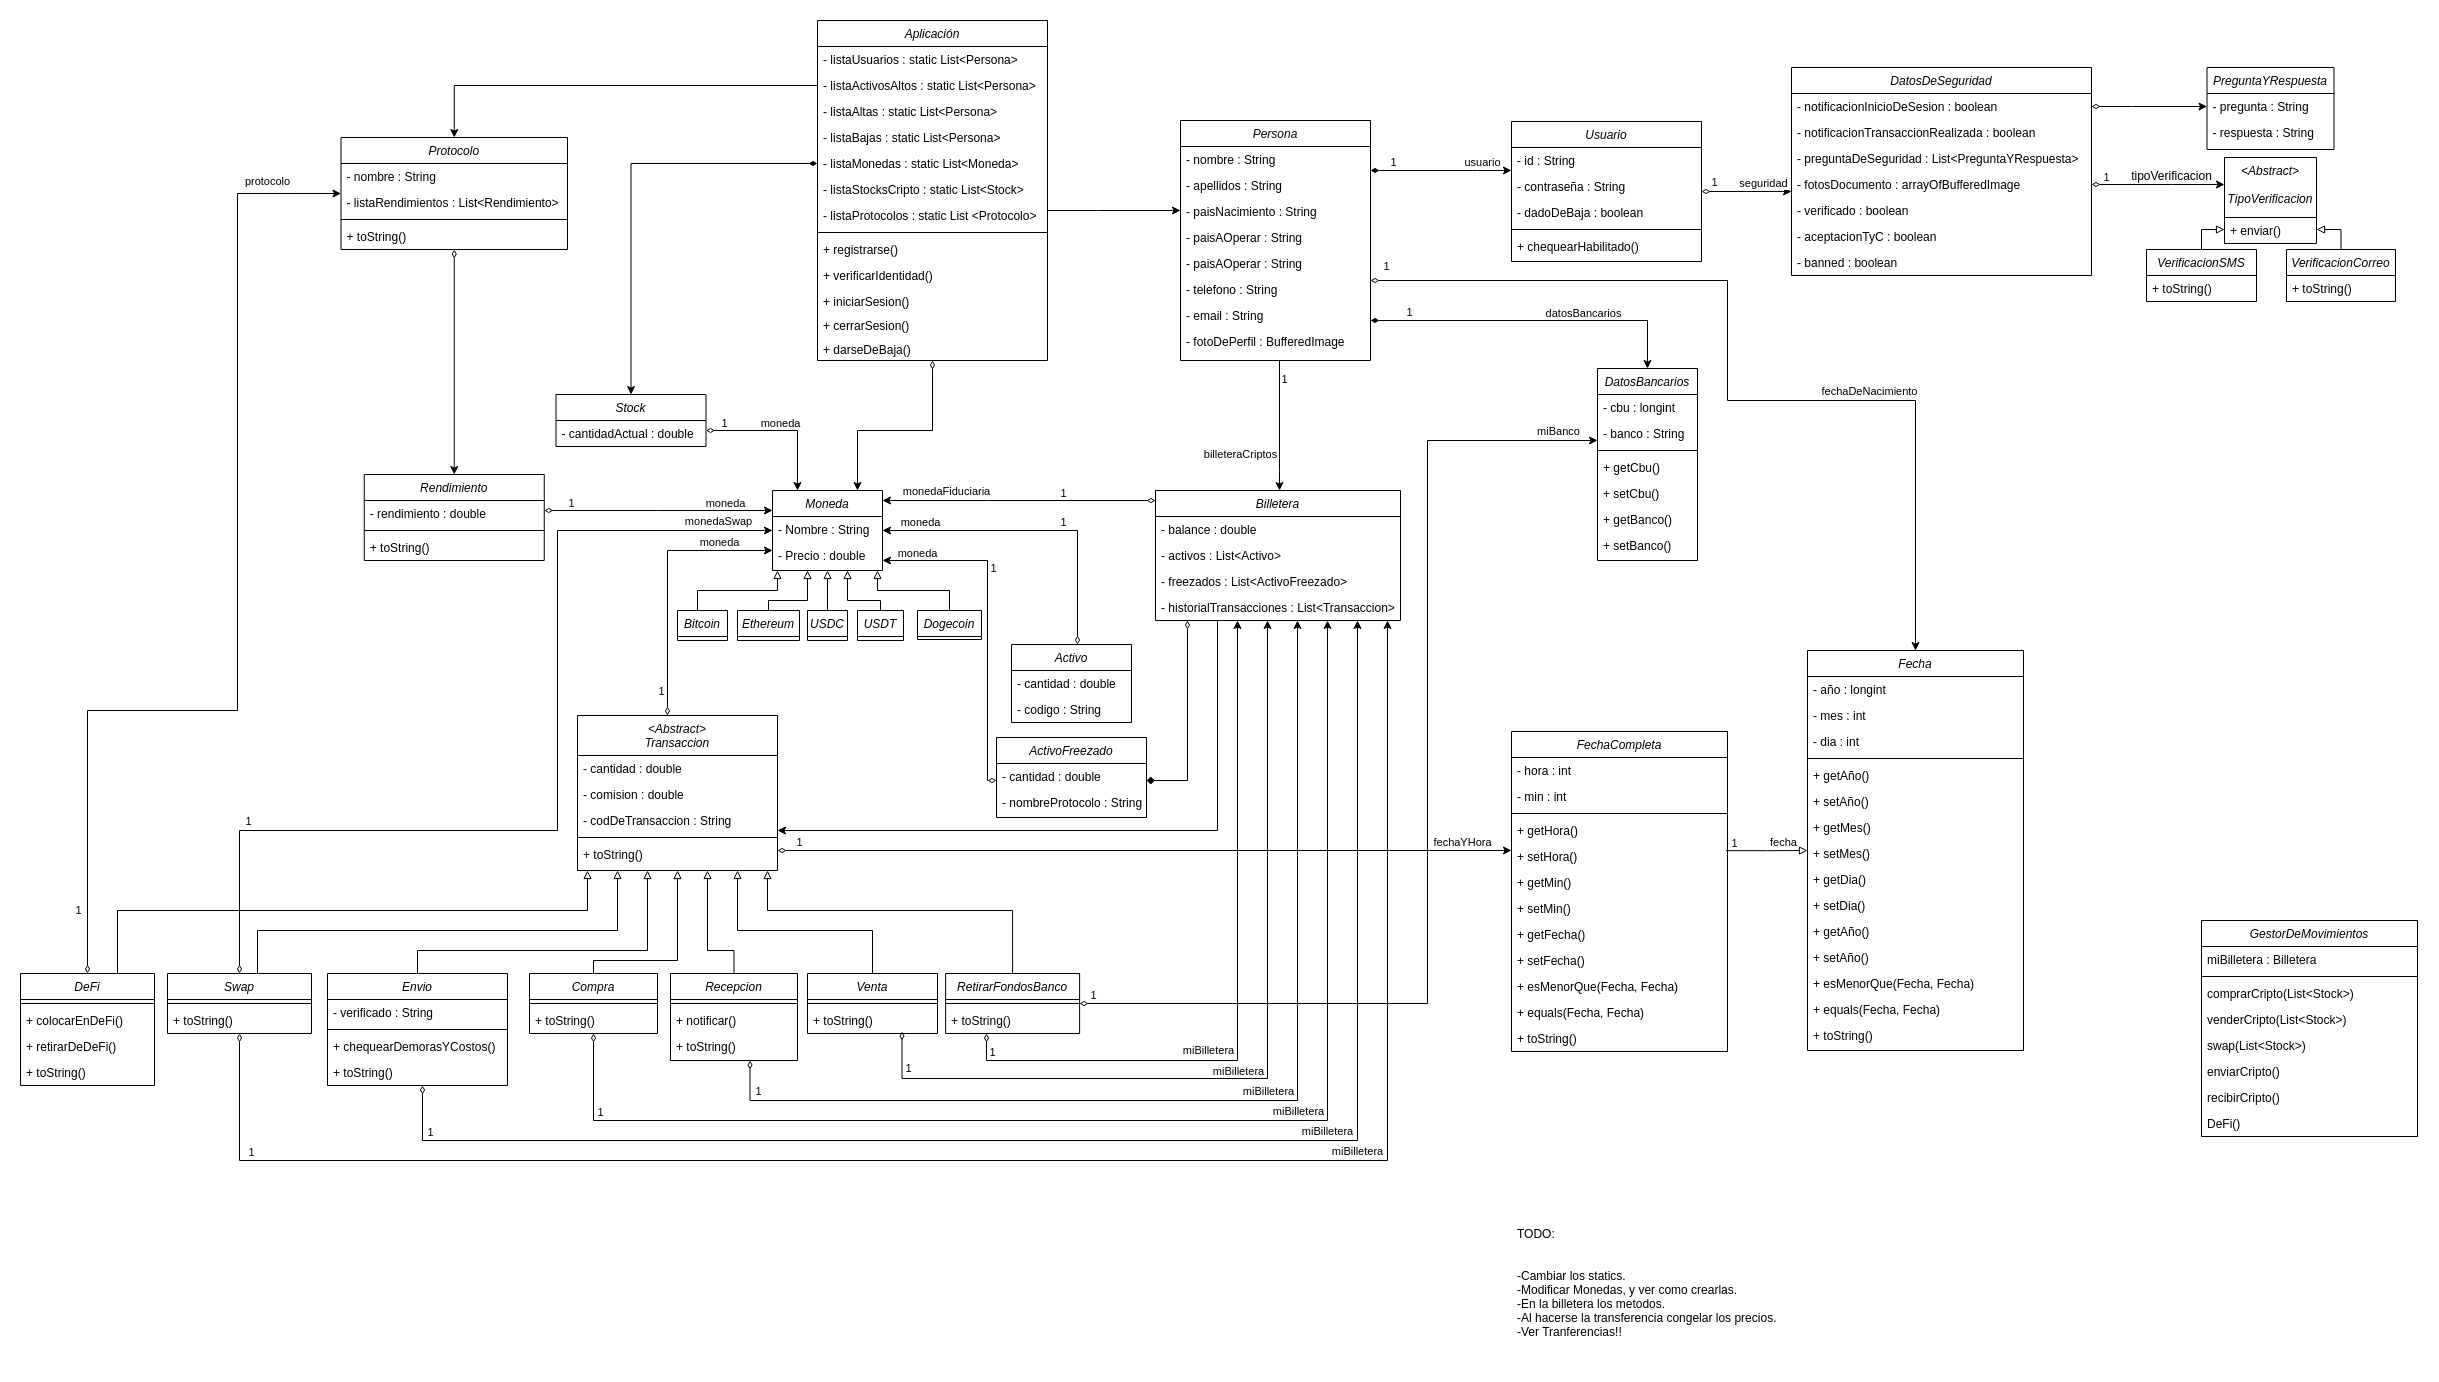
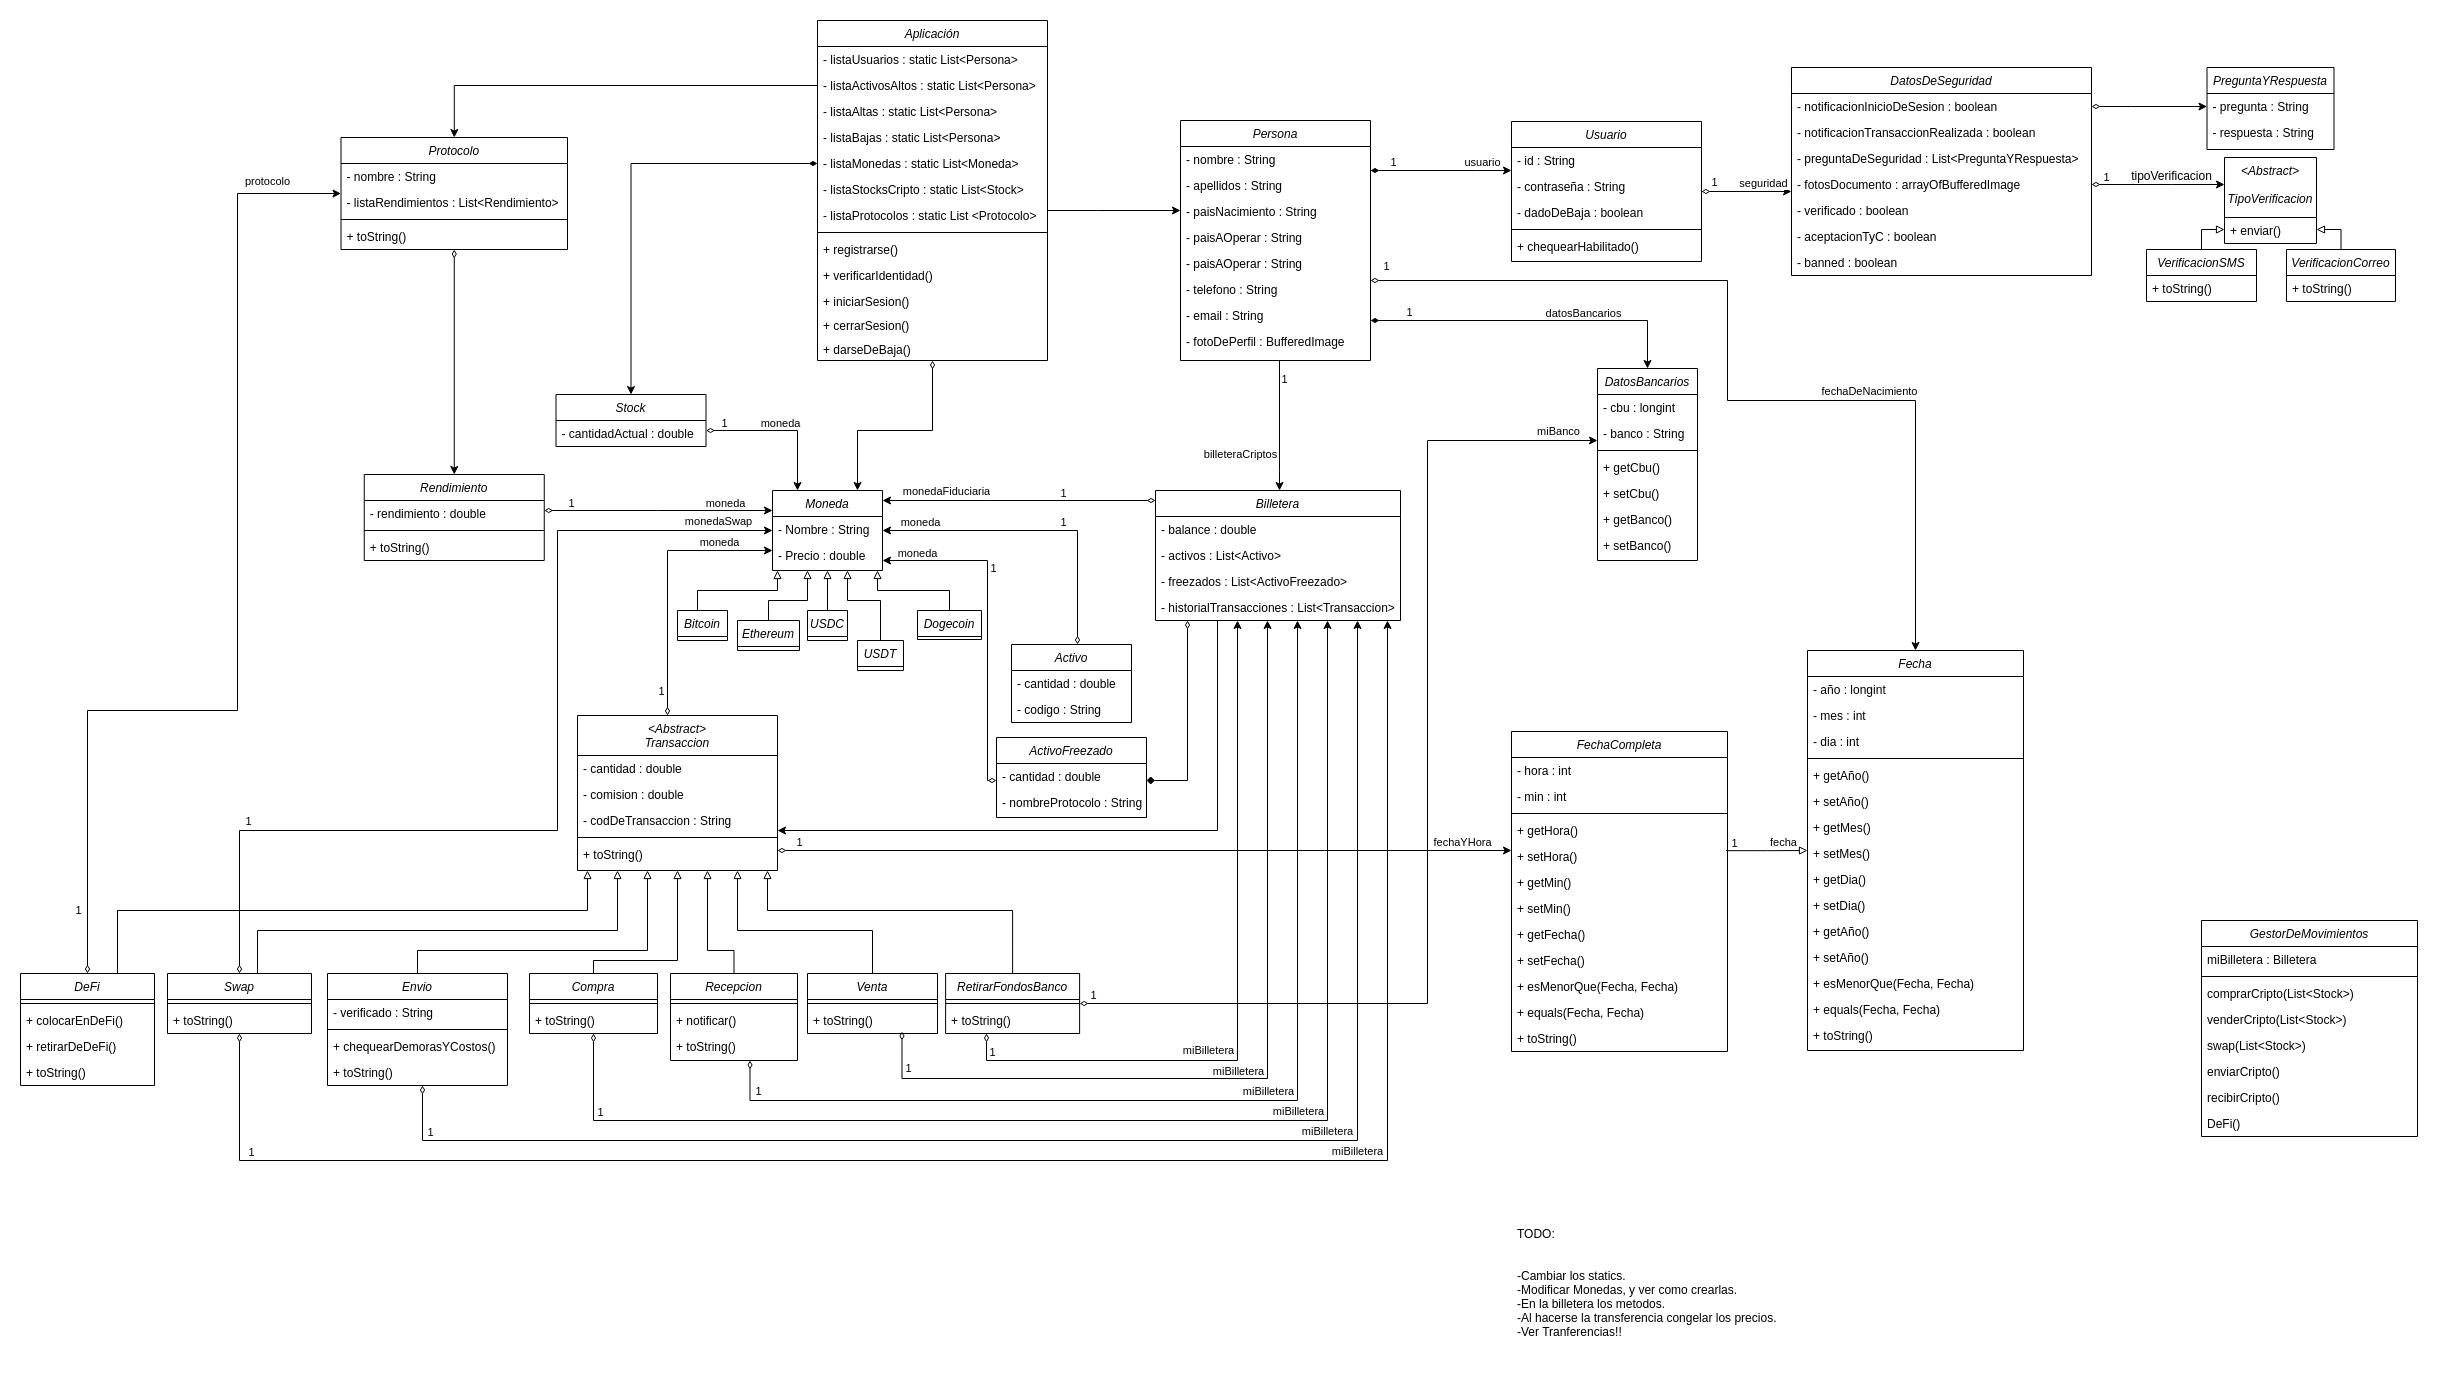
node "Ethereum": moved (769, 626) -> (769, 636)
node "USDT": moved (881, 626) -> (881, 656)
